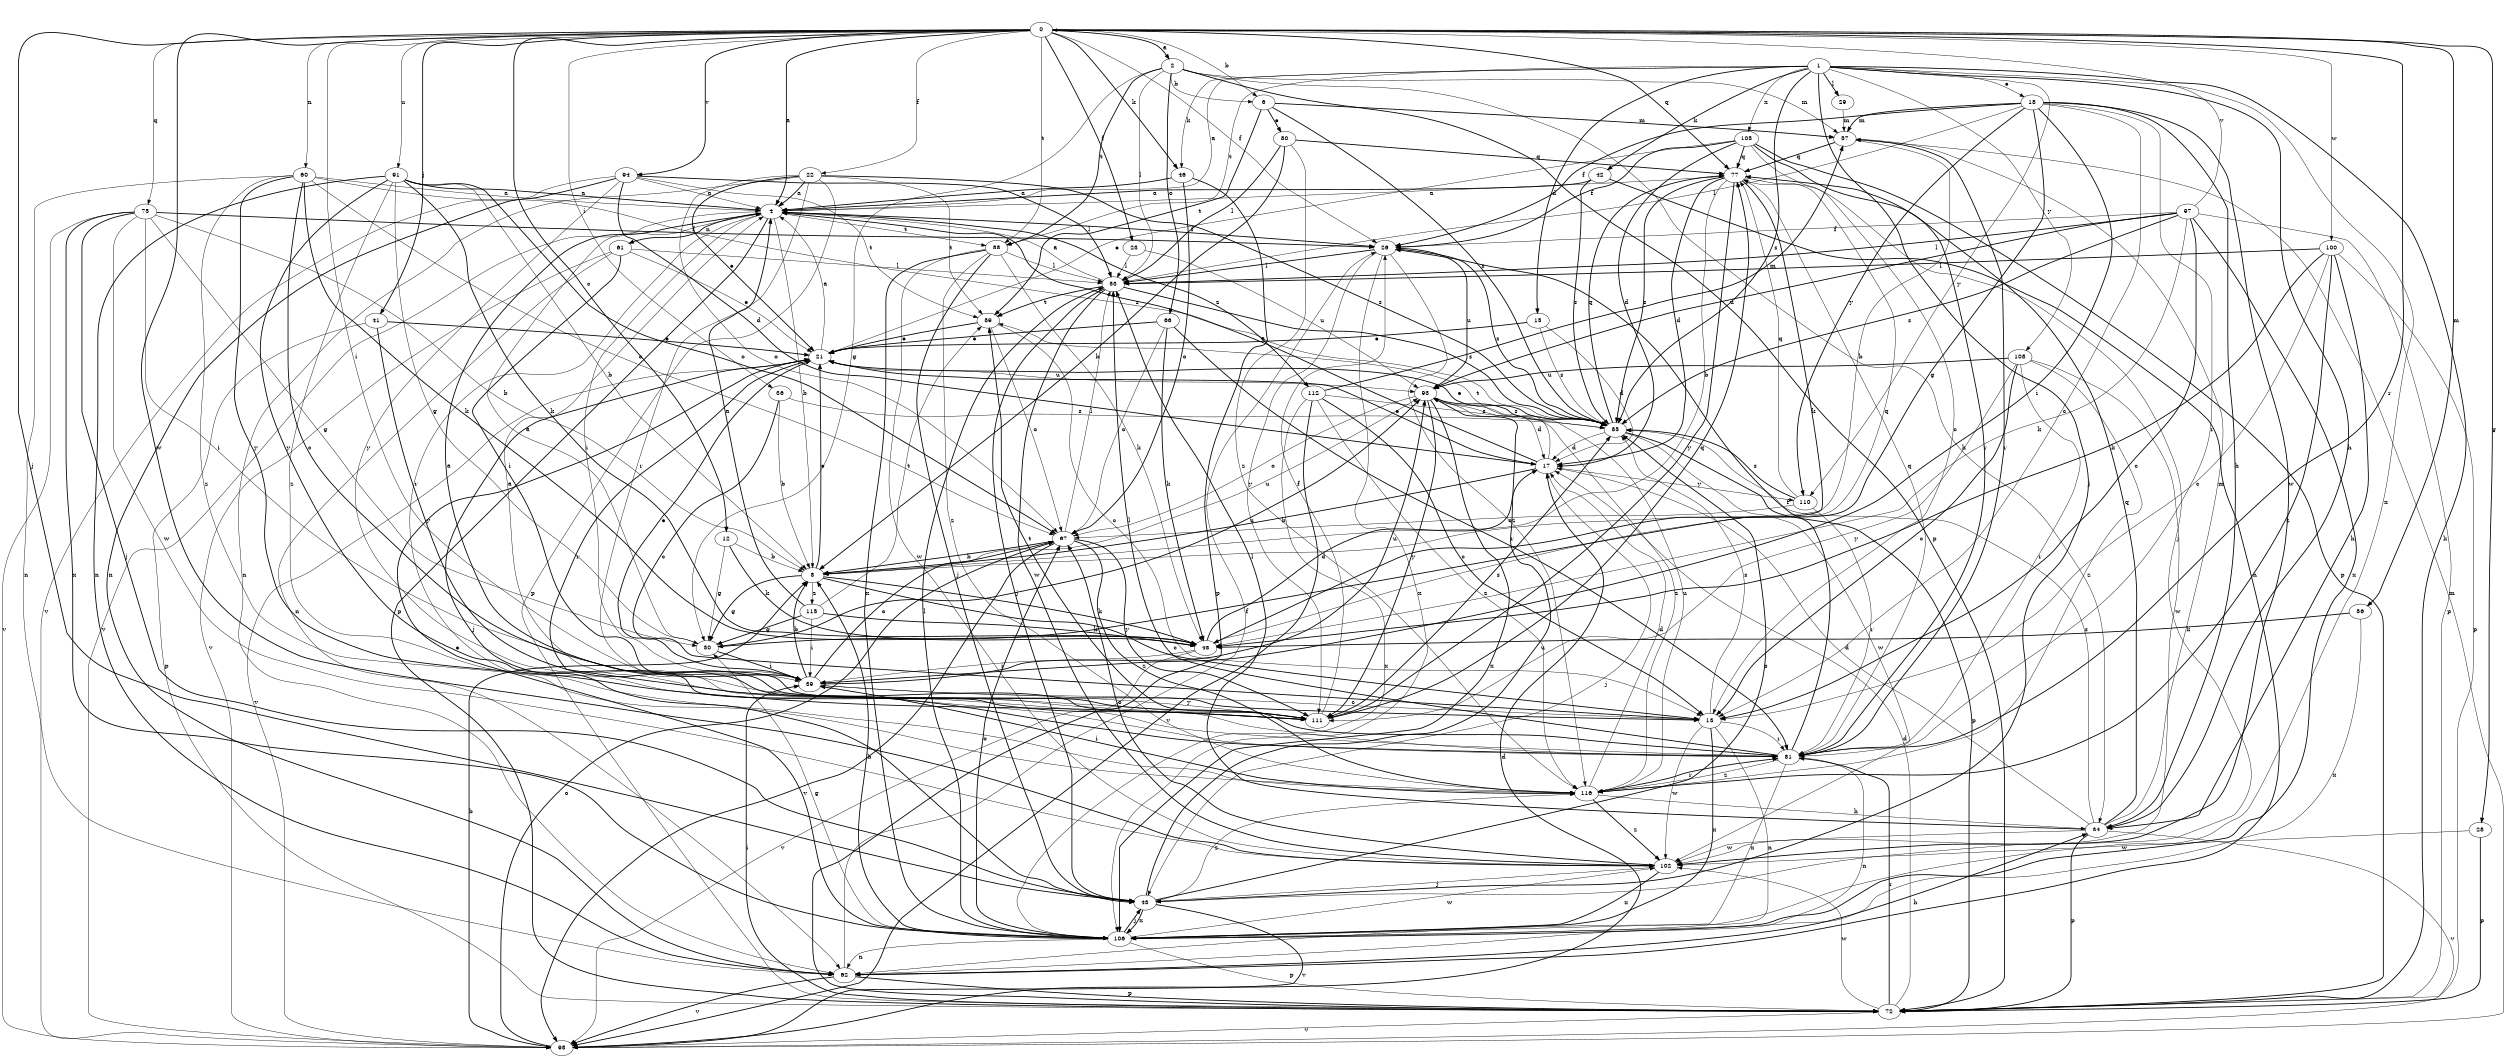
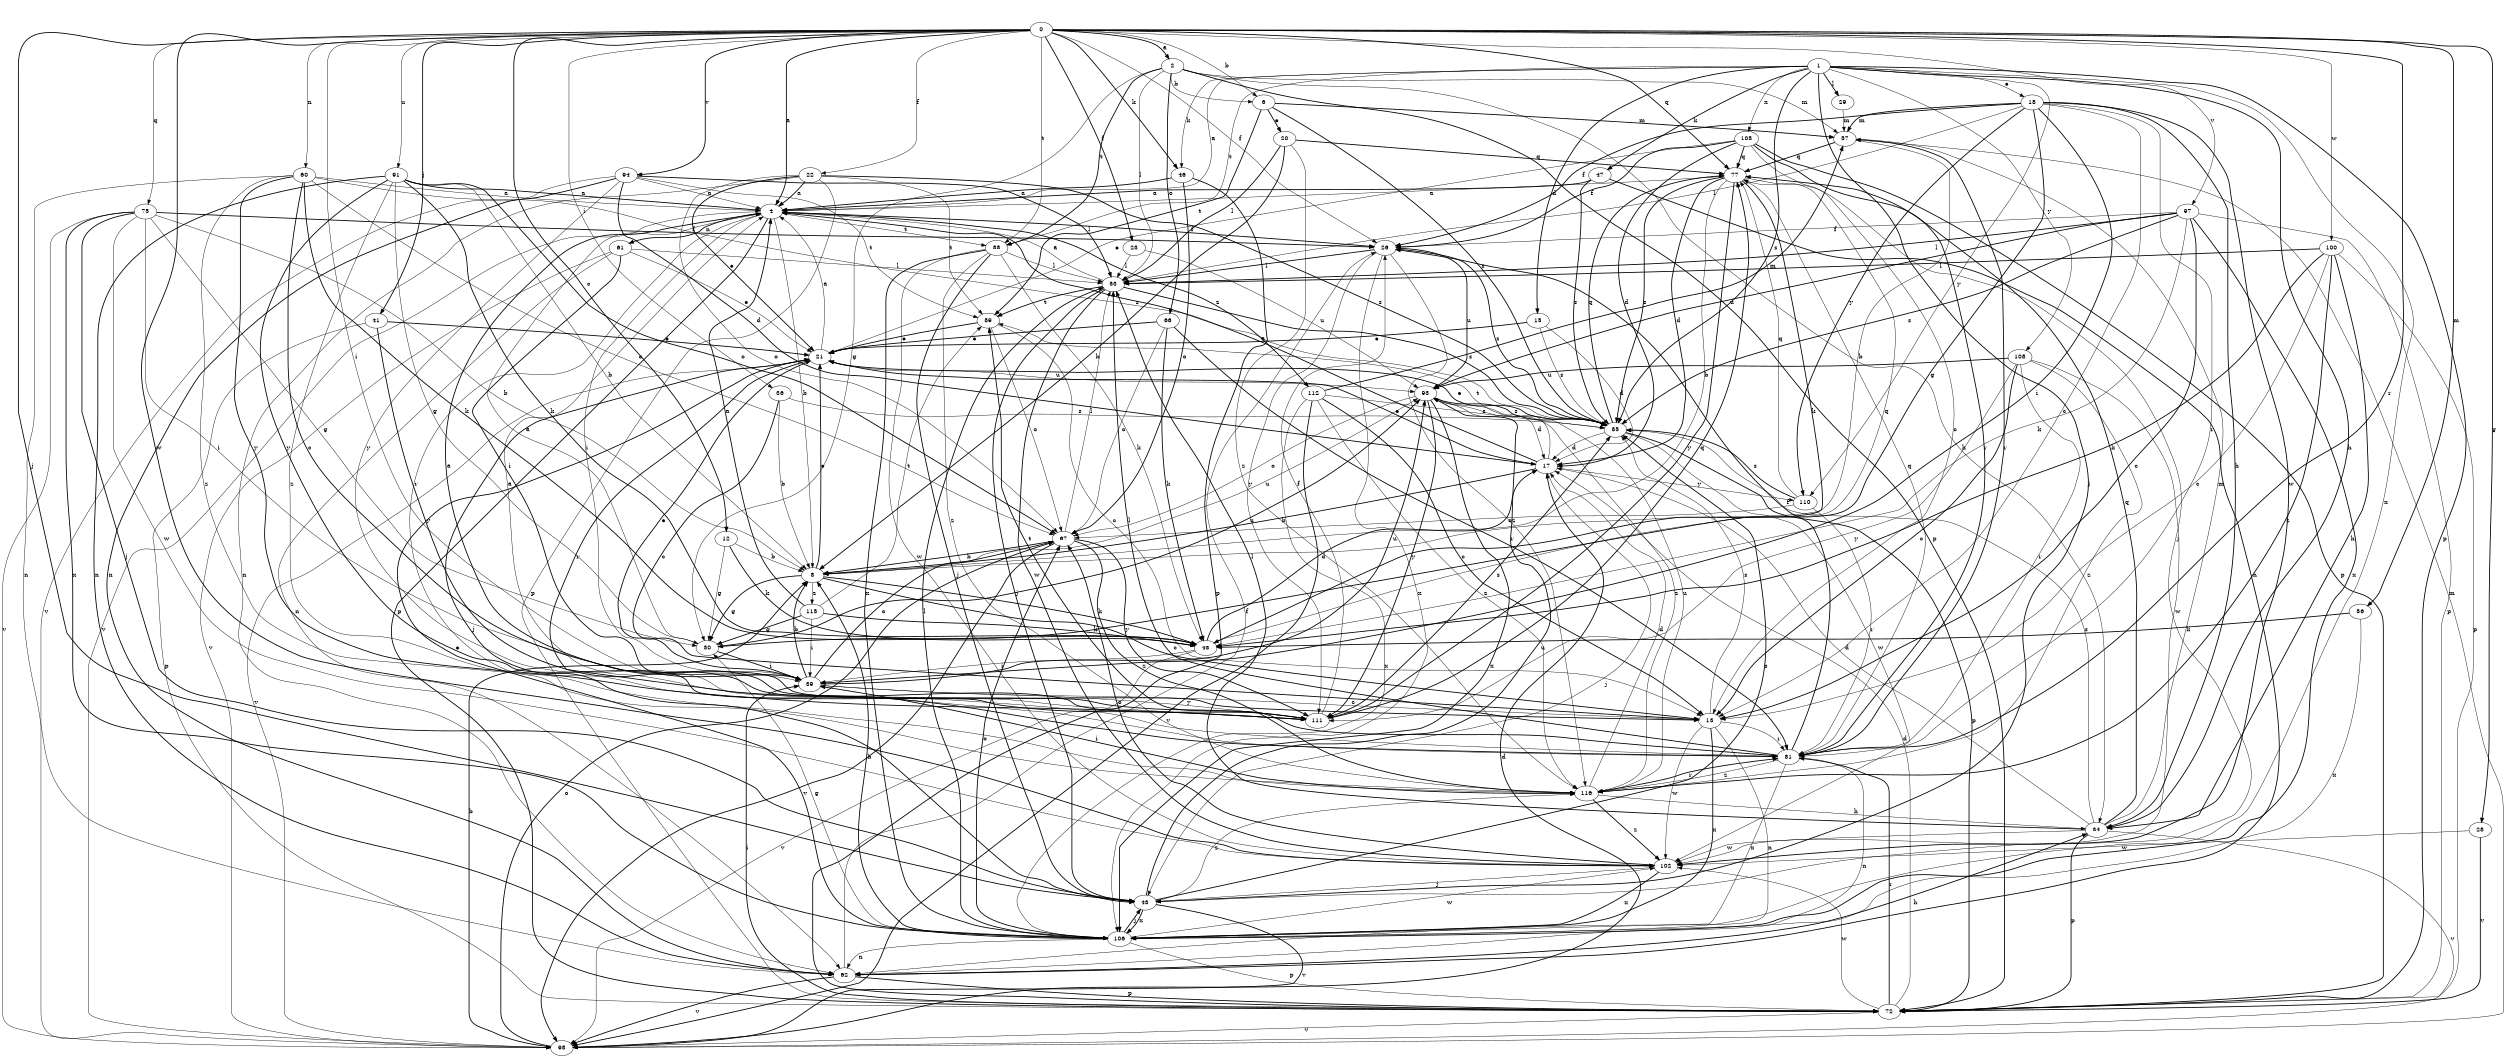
edge "97" -> "0": reversed
node "80": label "80" -> "20"
node "42": label "42" -> "47"
edge "1" -> "72": label "k" -> "p"
edge "22" -> "81": removed, label "r"
edge "28" -> "72": label "p" -> "v"
